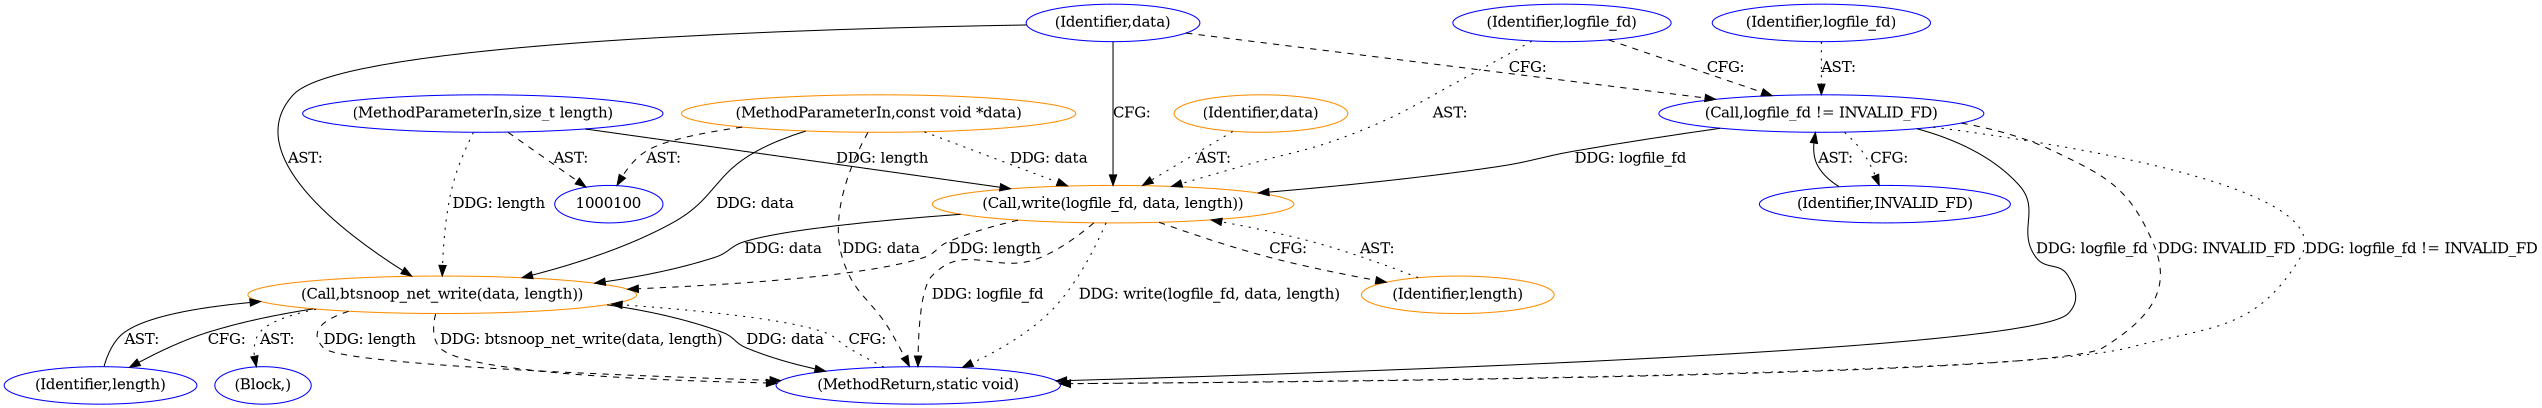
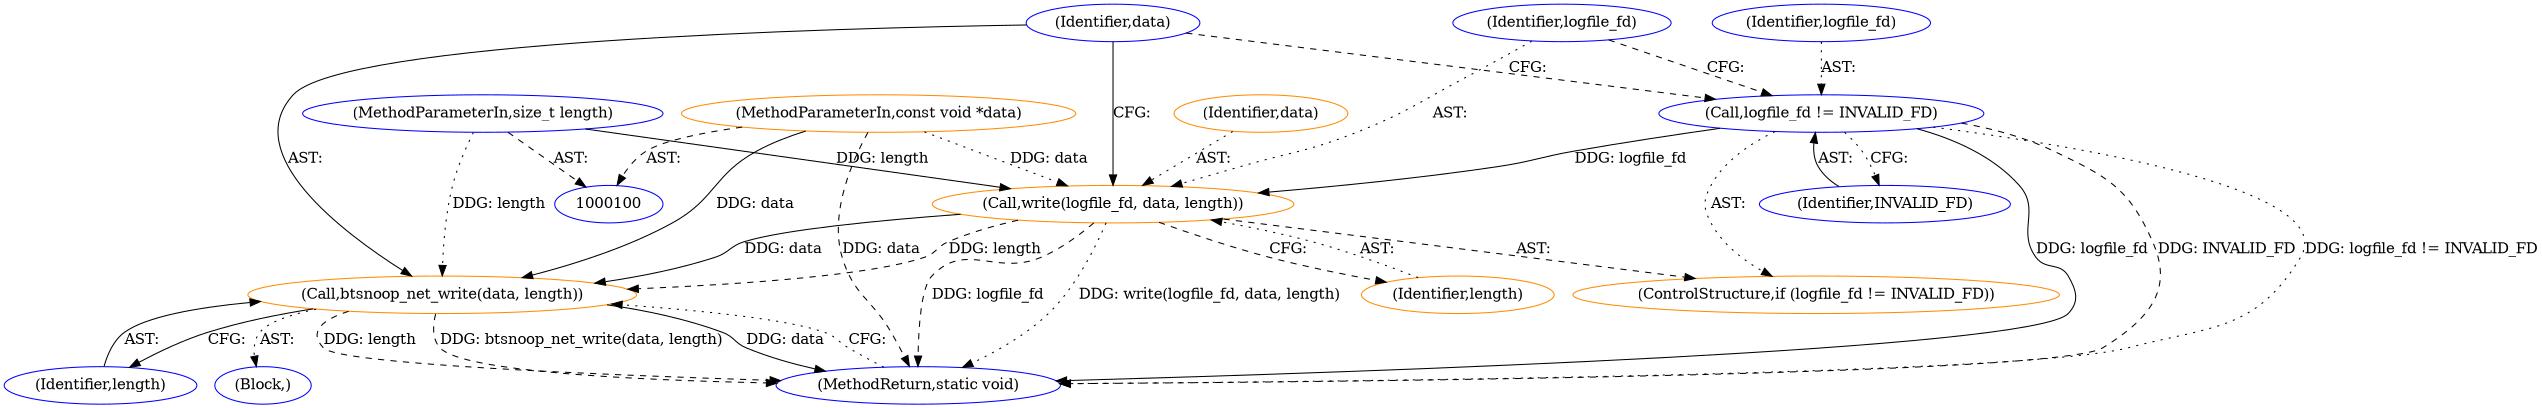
node "(ControlStructure,if (logfile_fd != INVALID_FD))": added
